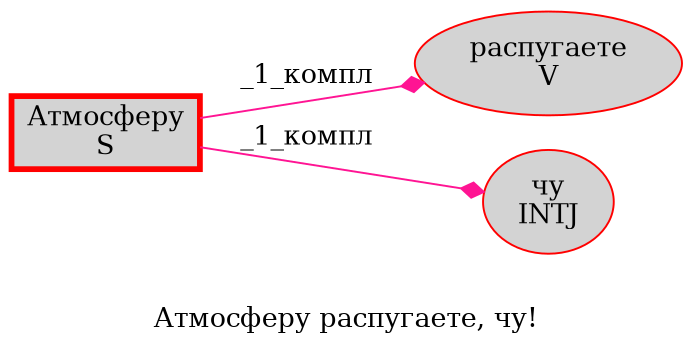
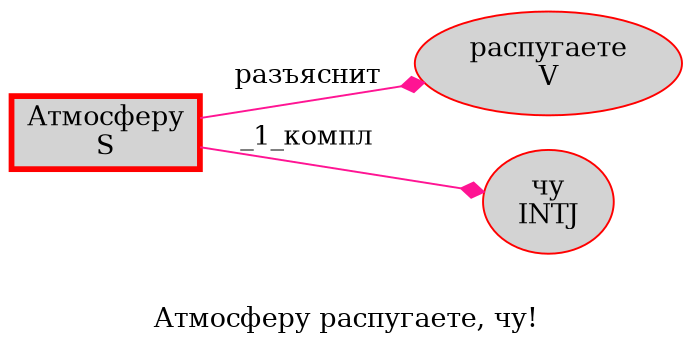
edge "Атмосферу S" -> "распугаете V": label "_1_компл" -> "разъяснит"
